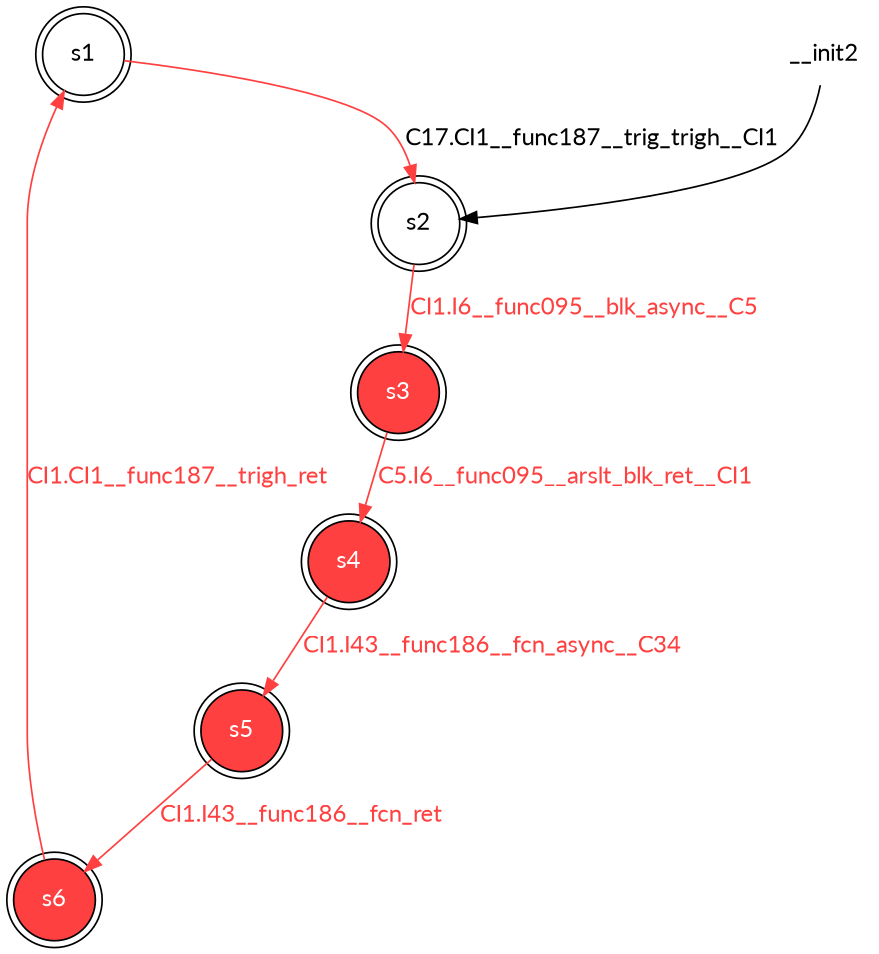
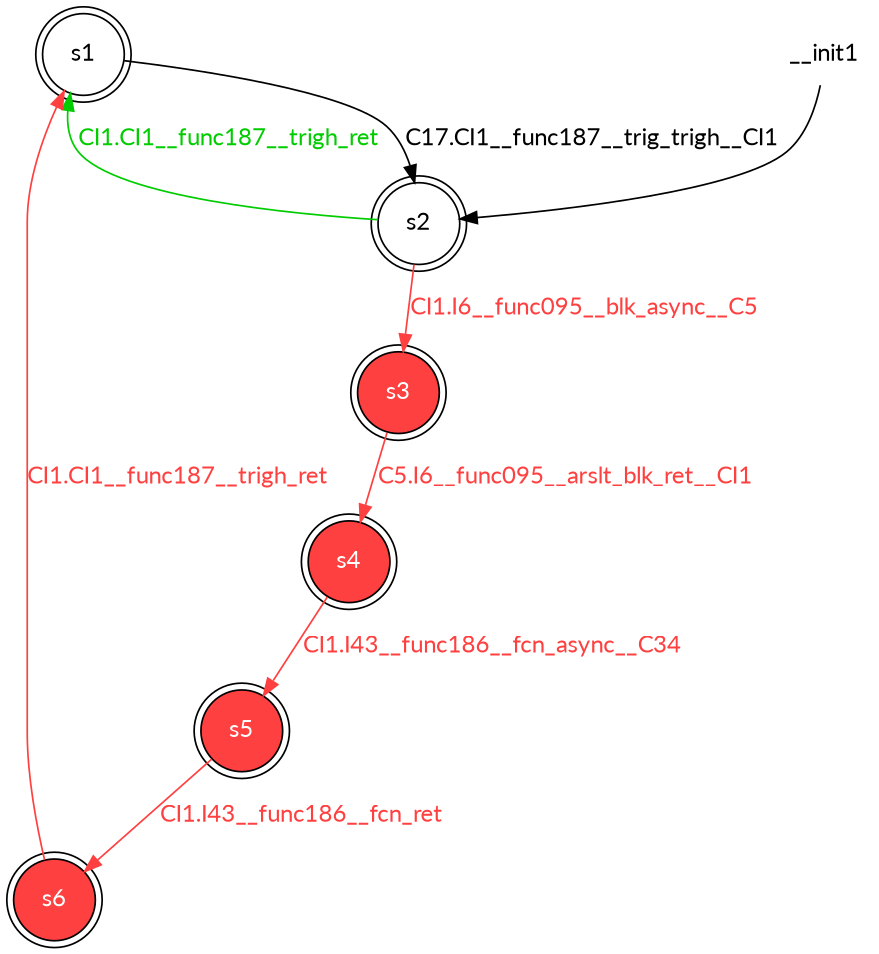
node "__init2": label "__init2" -> "__init1"
edge "s1" -> "s2": color #ff4040 -> black
edge "s2" -> "s1": added, label "CI1.CI1__func187__trigh_ret"
